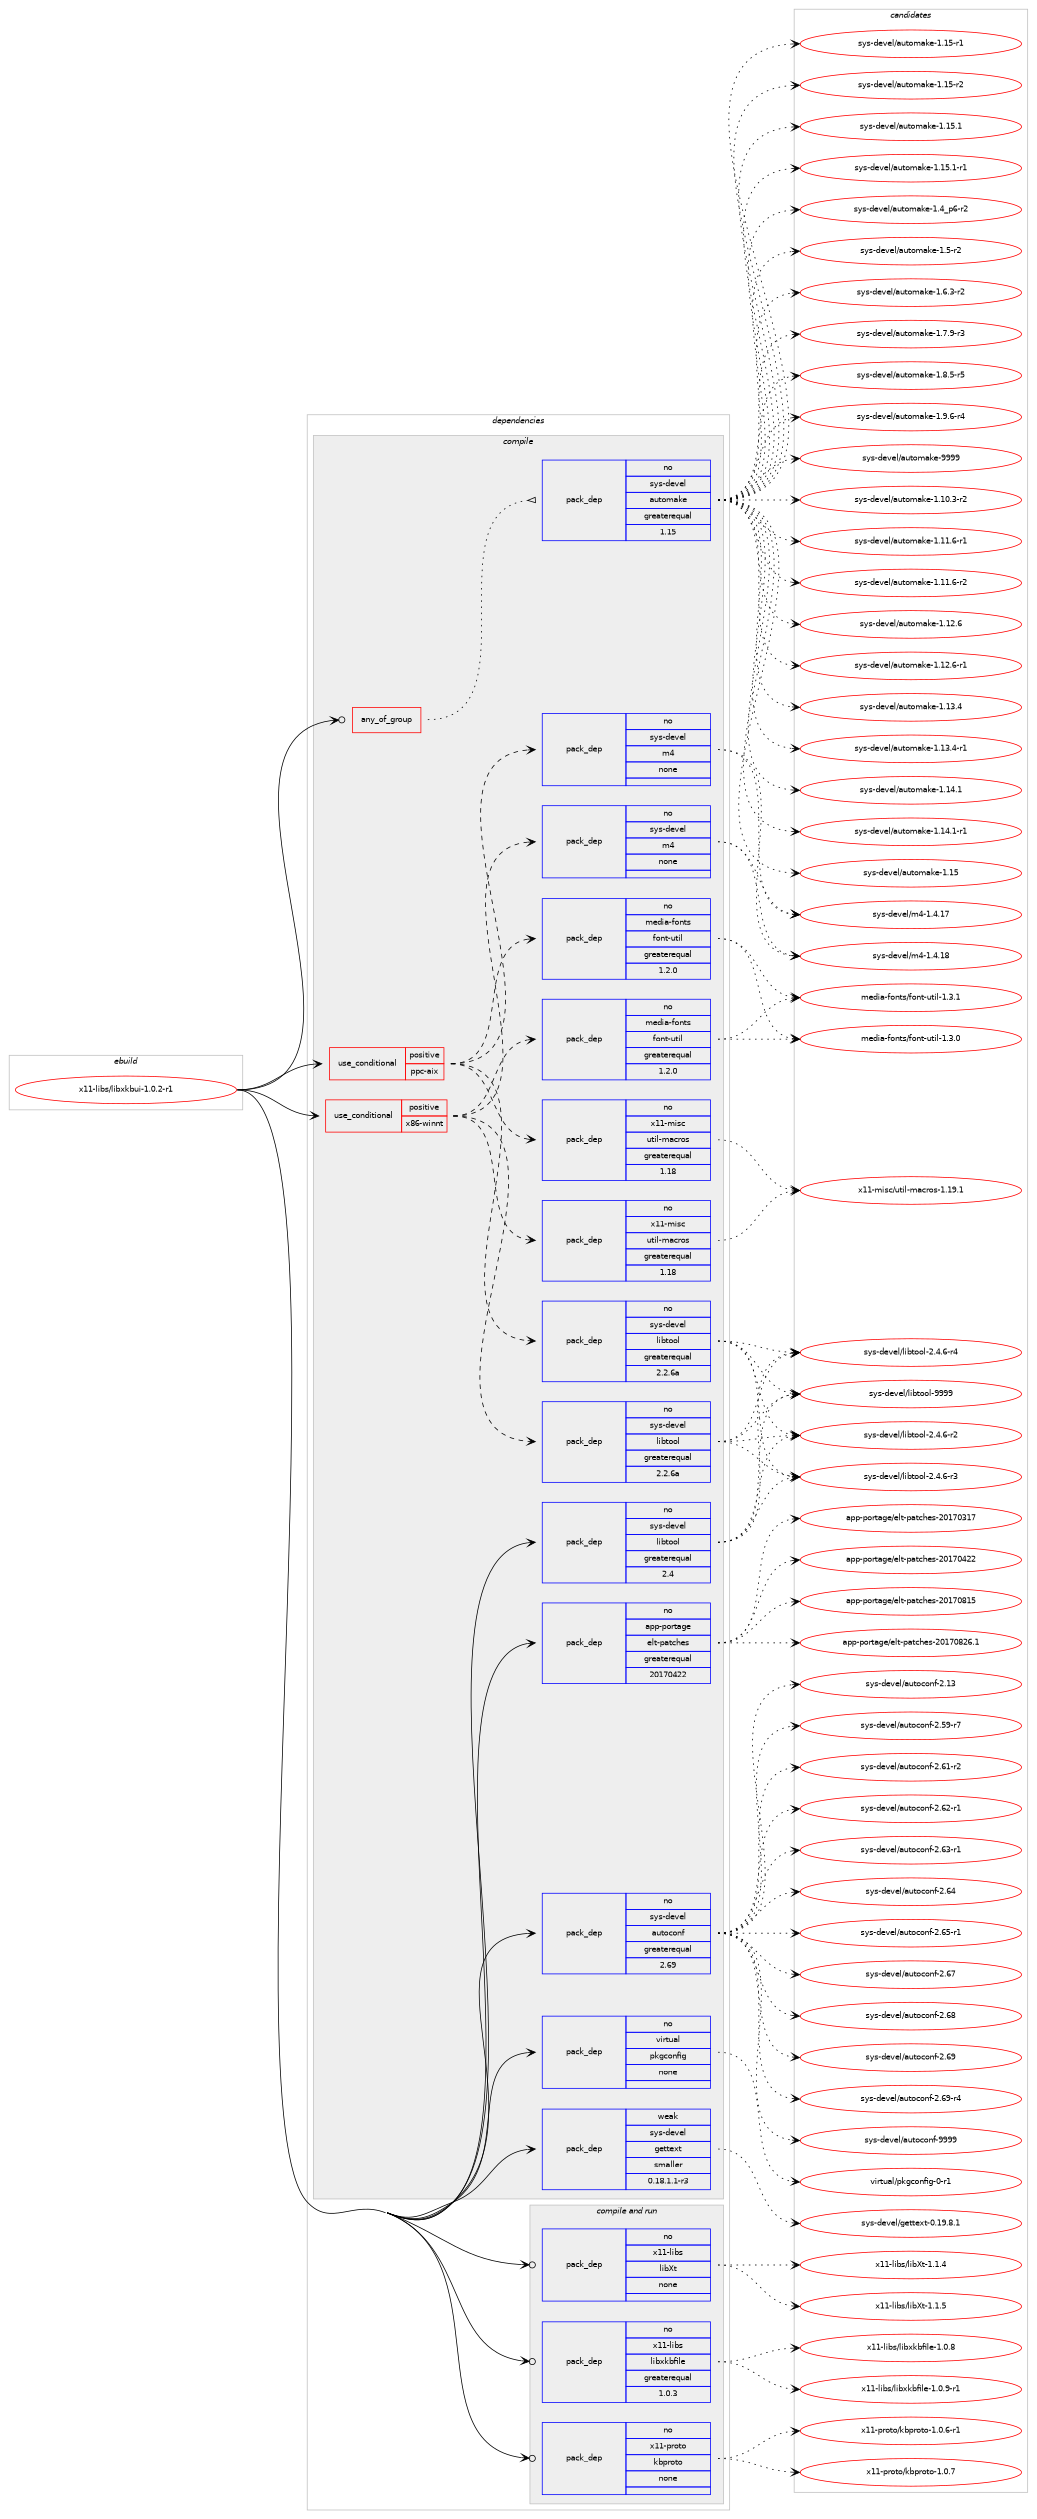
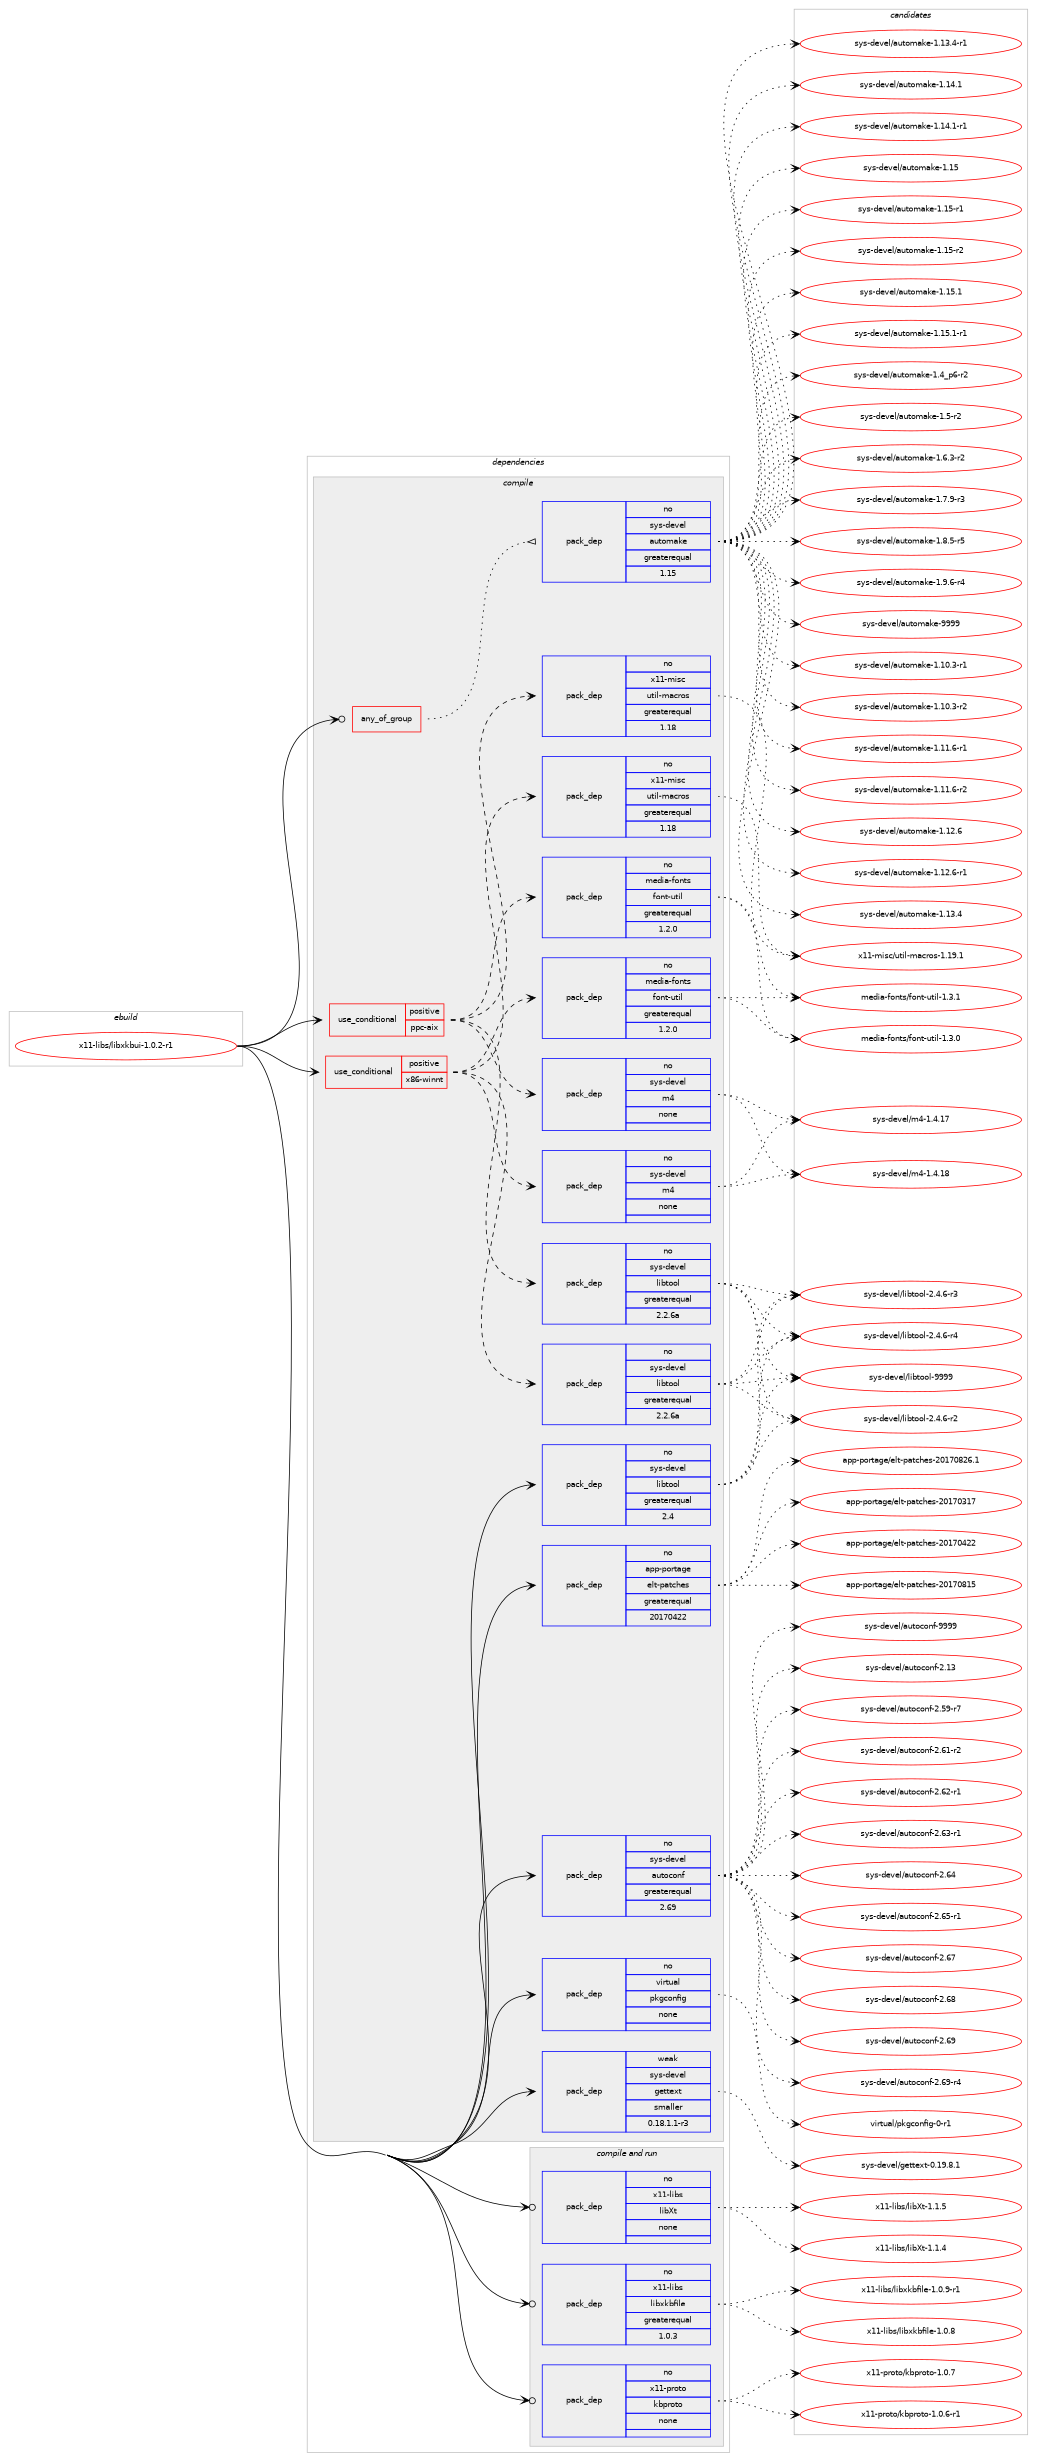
node "sys-devel/automake-1.10.3-r1": added
